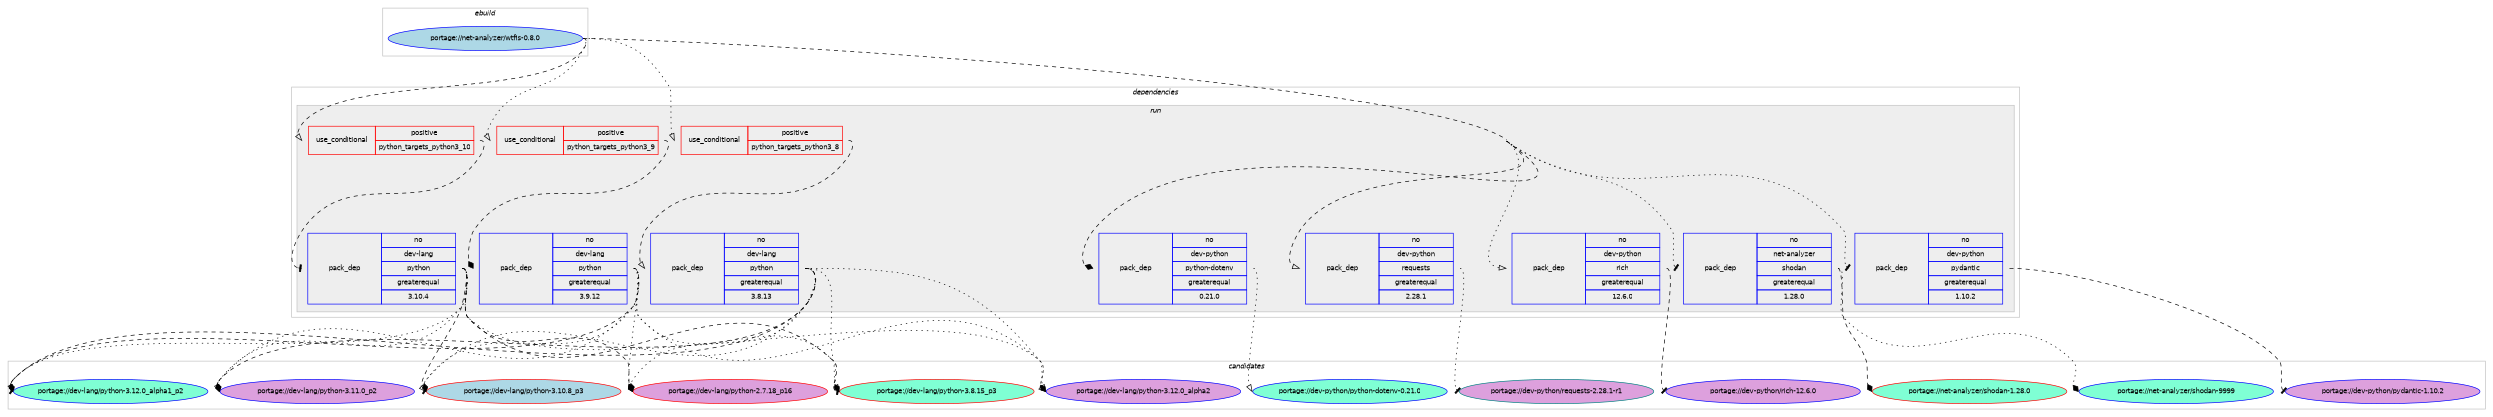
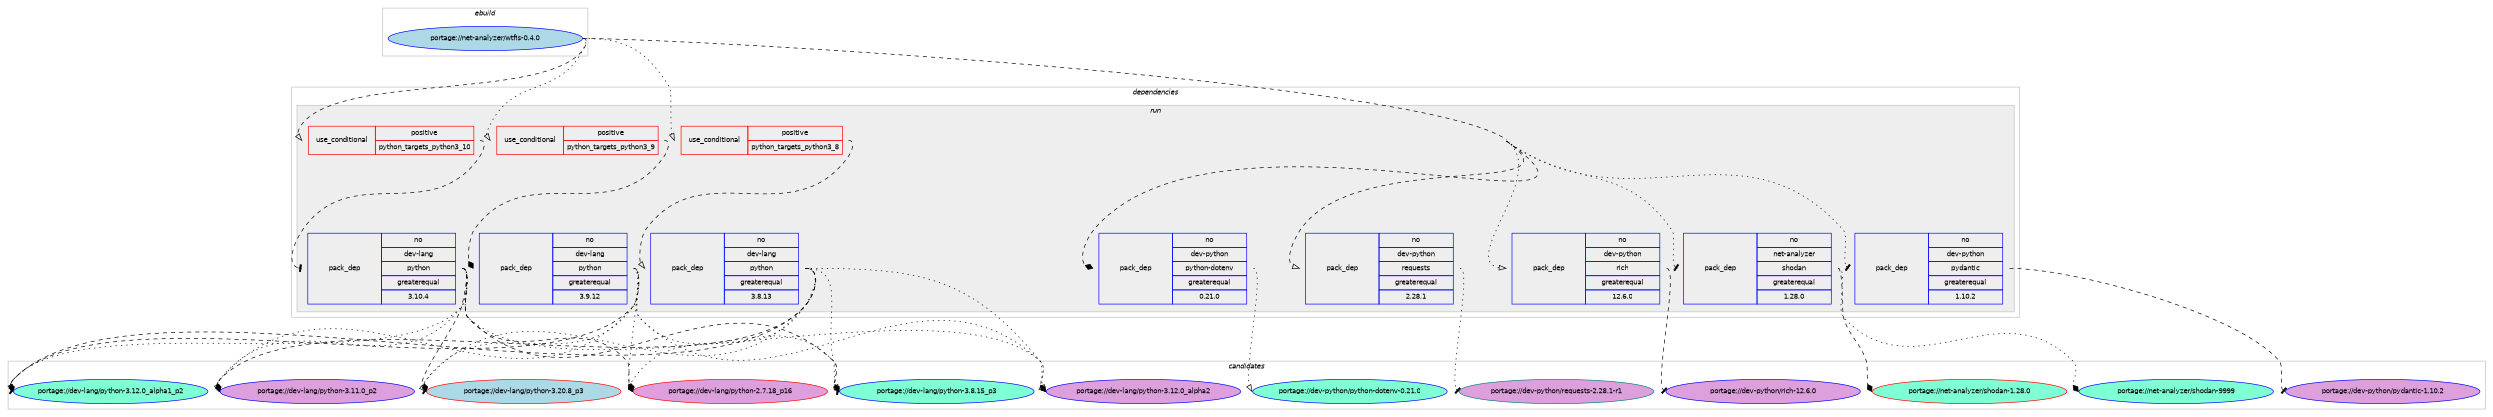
node "portage://net-analyzer/wtfis-0.8.0": label "portage://net-analyzer/wtfis-0.8.0" -> "portage://net-analyzer/wtfis-0.4.0"
node "portage://dev-lang/python-3.10.8_p3": label "portage://dev-lang/python-3.10.8_p3" -> "portage://dev-lang/python-3.20.8_p3"
node "portage://dev-lang/python-3.8.15_p3": color red -> blue
